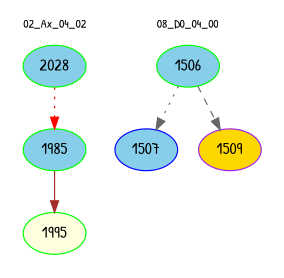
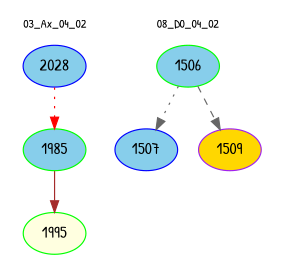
cluster "02_Ax_04_02": label "02_Ax_04_02" -> "03_Ax_04_02"
cluster "08_D0_04_00": label "08_D0_04_00" -> "08_D0_04_02"
node "2028": color green -> blue
